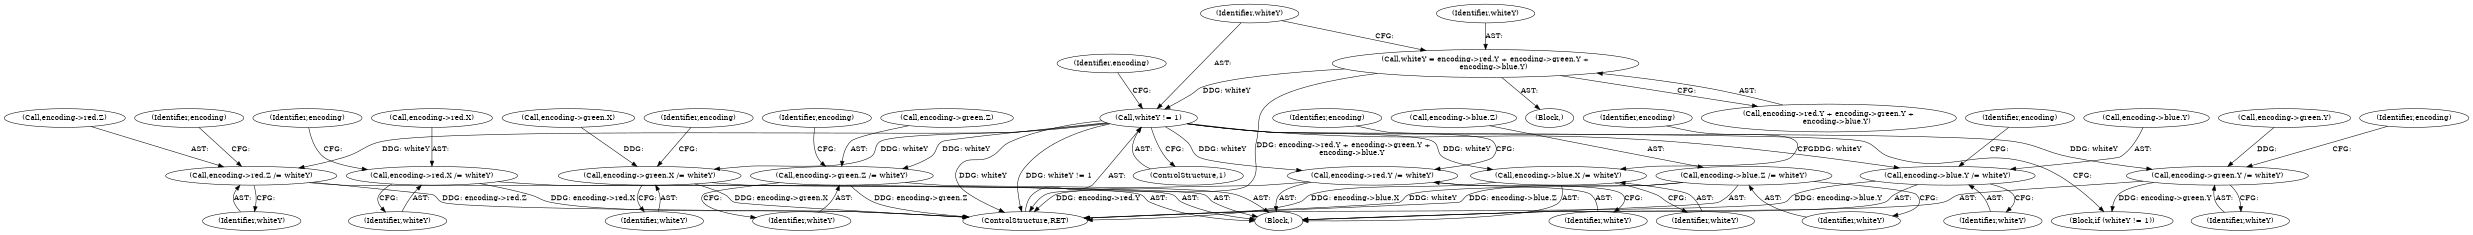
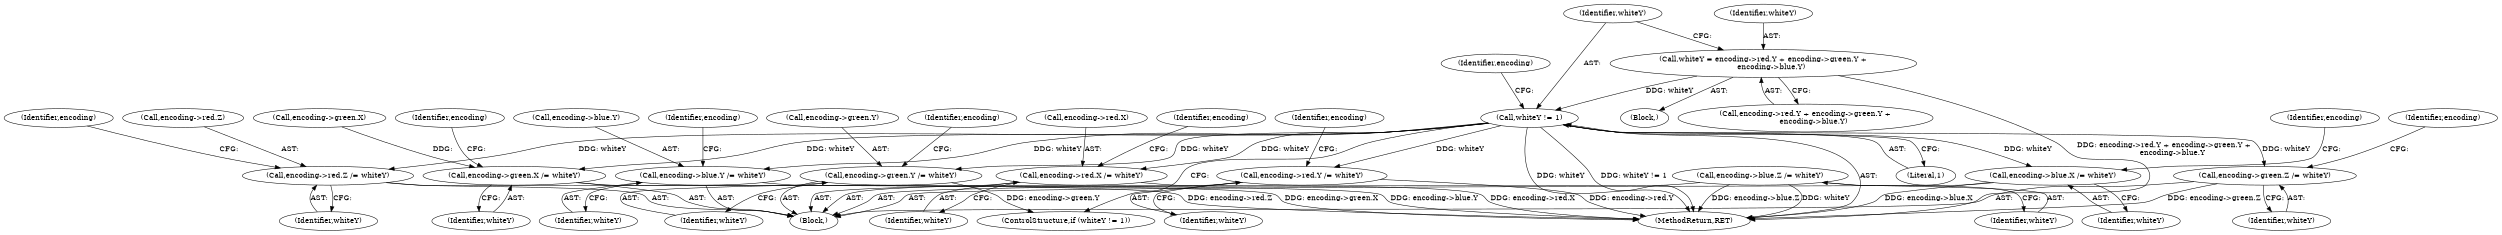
node "(Call,encoding->green.Z)": removed
node "(Call,encoding->blue.Z)": removed
edge "(Call,whiteY != 1)" -> "(Call,encoding->red.X /= whiteY)": added, label "DDG: whiteY"
edge "(Call,encoding->green.Y)" -> "(Call,encoding->green.Y /= whiteY)": label "DDG: " -> "AST: "
node "(ControlStructure,1)": label "(ControlStructure,1)" -> "(Literal,1)"
node "(ControlStructure,RET)": label "(ControlStructure,RET)" -> "(MethodReturn,RET)"
node "(Block,if (whiteY != 1))": label "(Block,if (whiteY != 1))" -> "(ControlStructure,if (whiteY != 1))"
